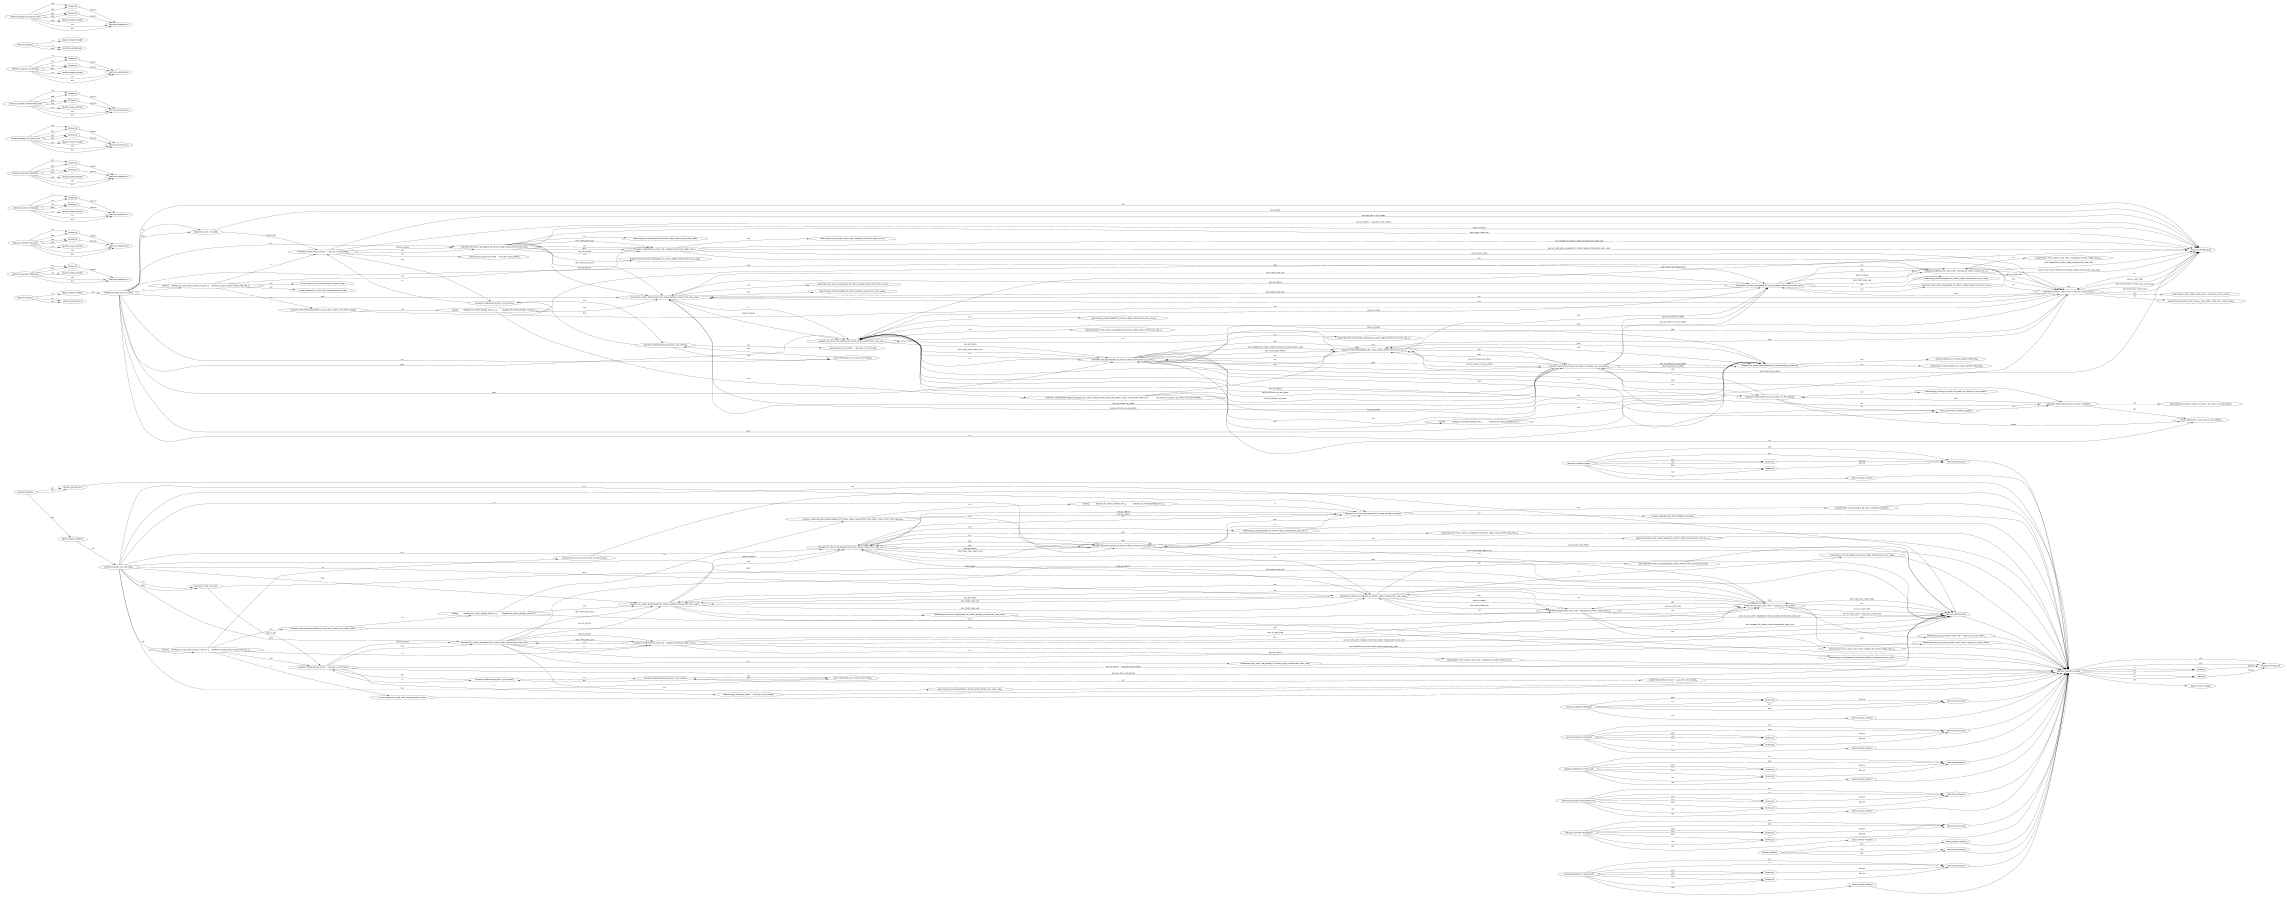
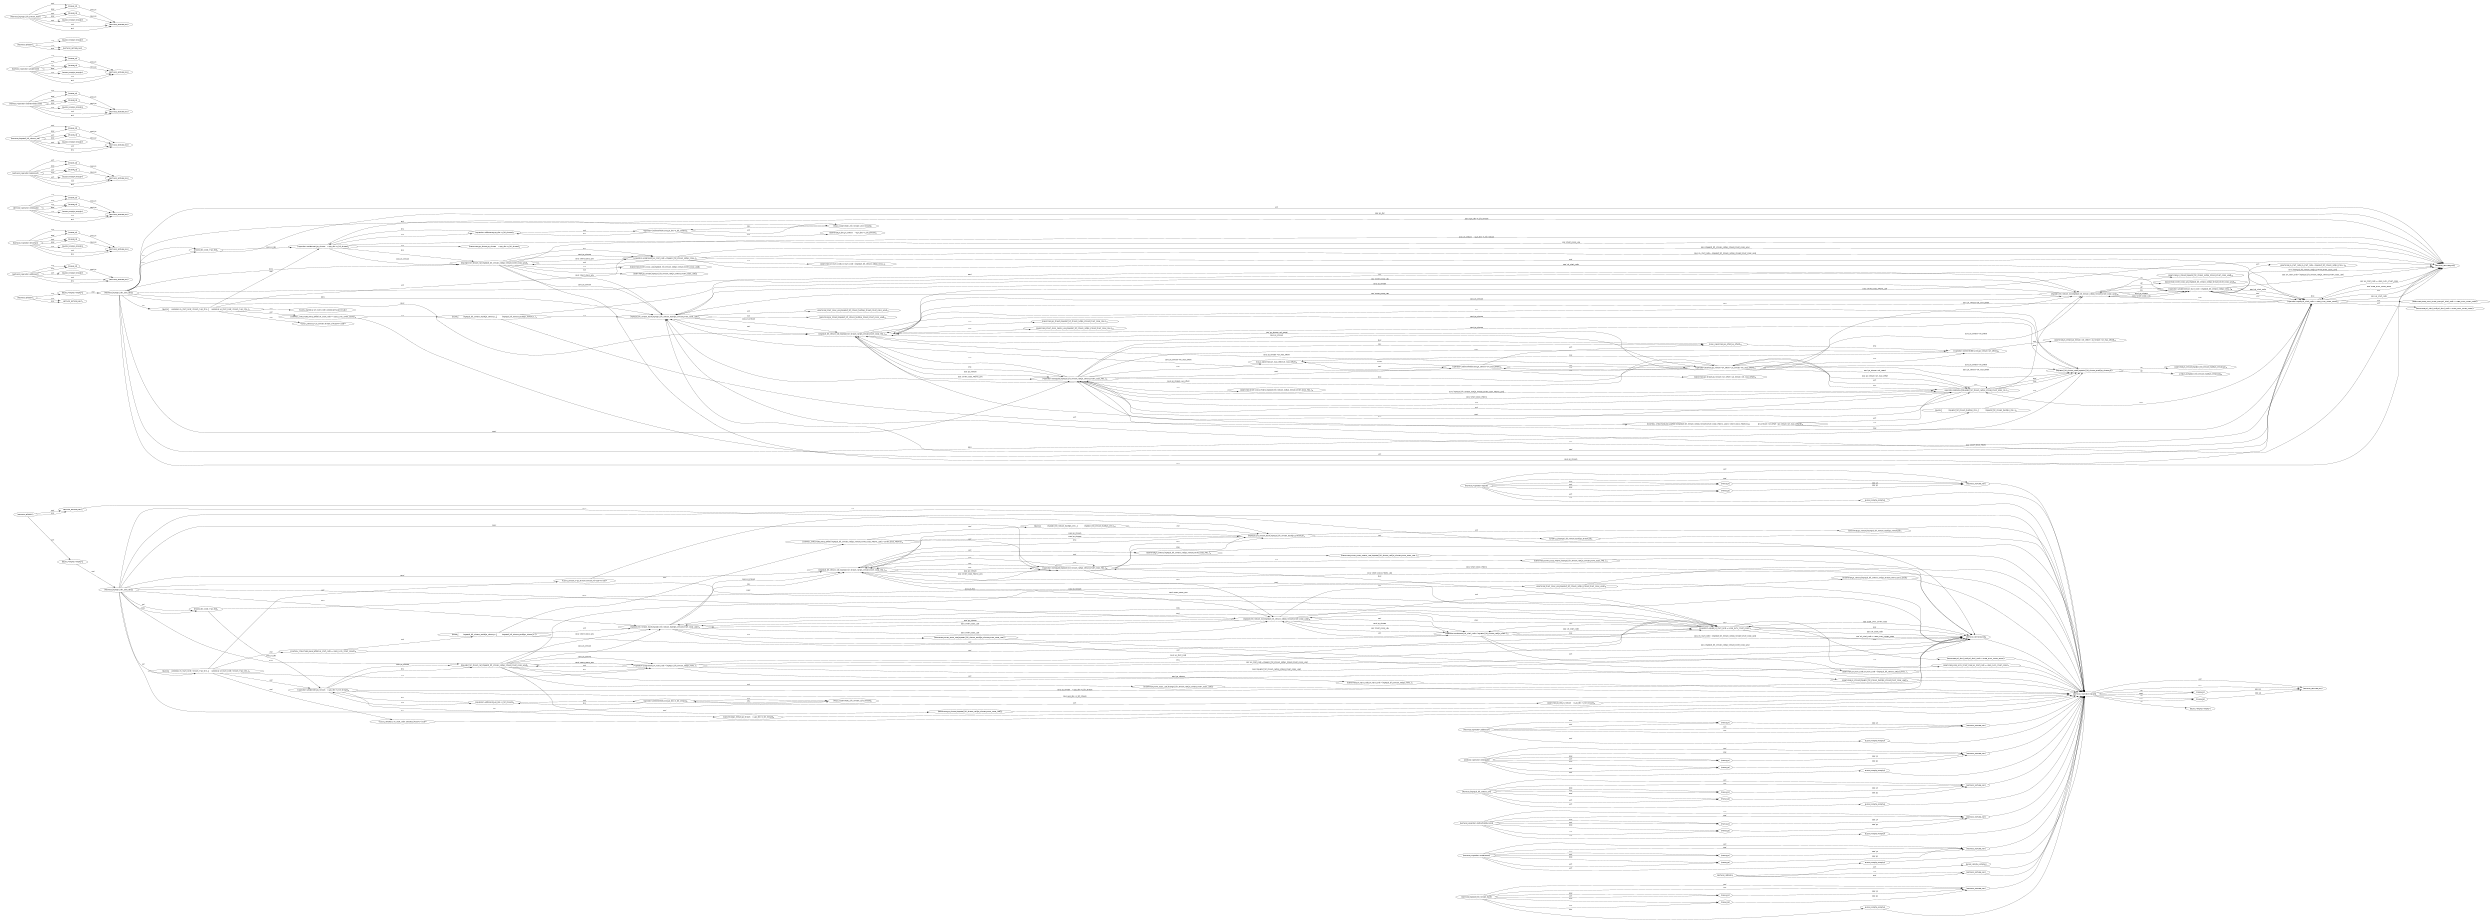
edge "(<operator>.indirectFieldAccess,ps_stream->u4_offset)" -> "(<operator>.indirectFieldAccess,ps_stream->u4_max_offset)": now "(FIELD_IDENTIFIER,u4_max_offset,u4_max_offset)" -> "(<operator>.indirectFieldAccess,ps_stream->u4_max_offset)"
